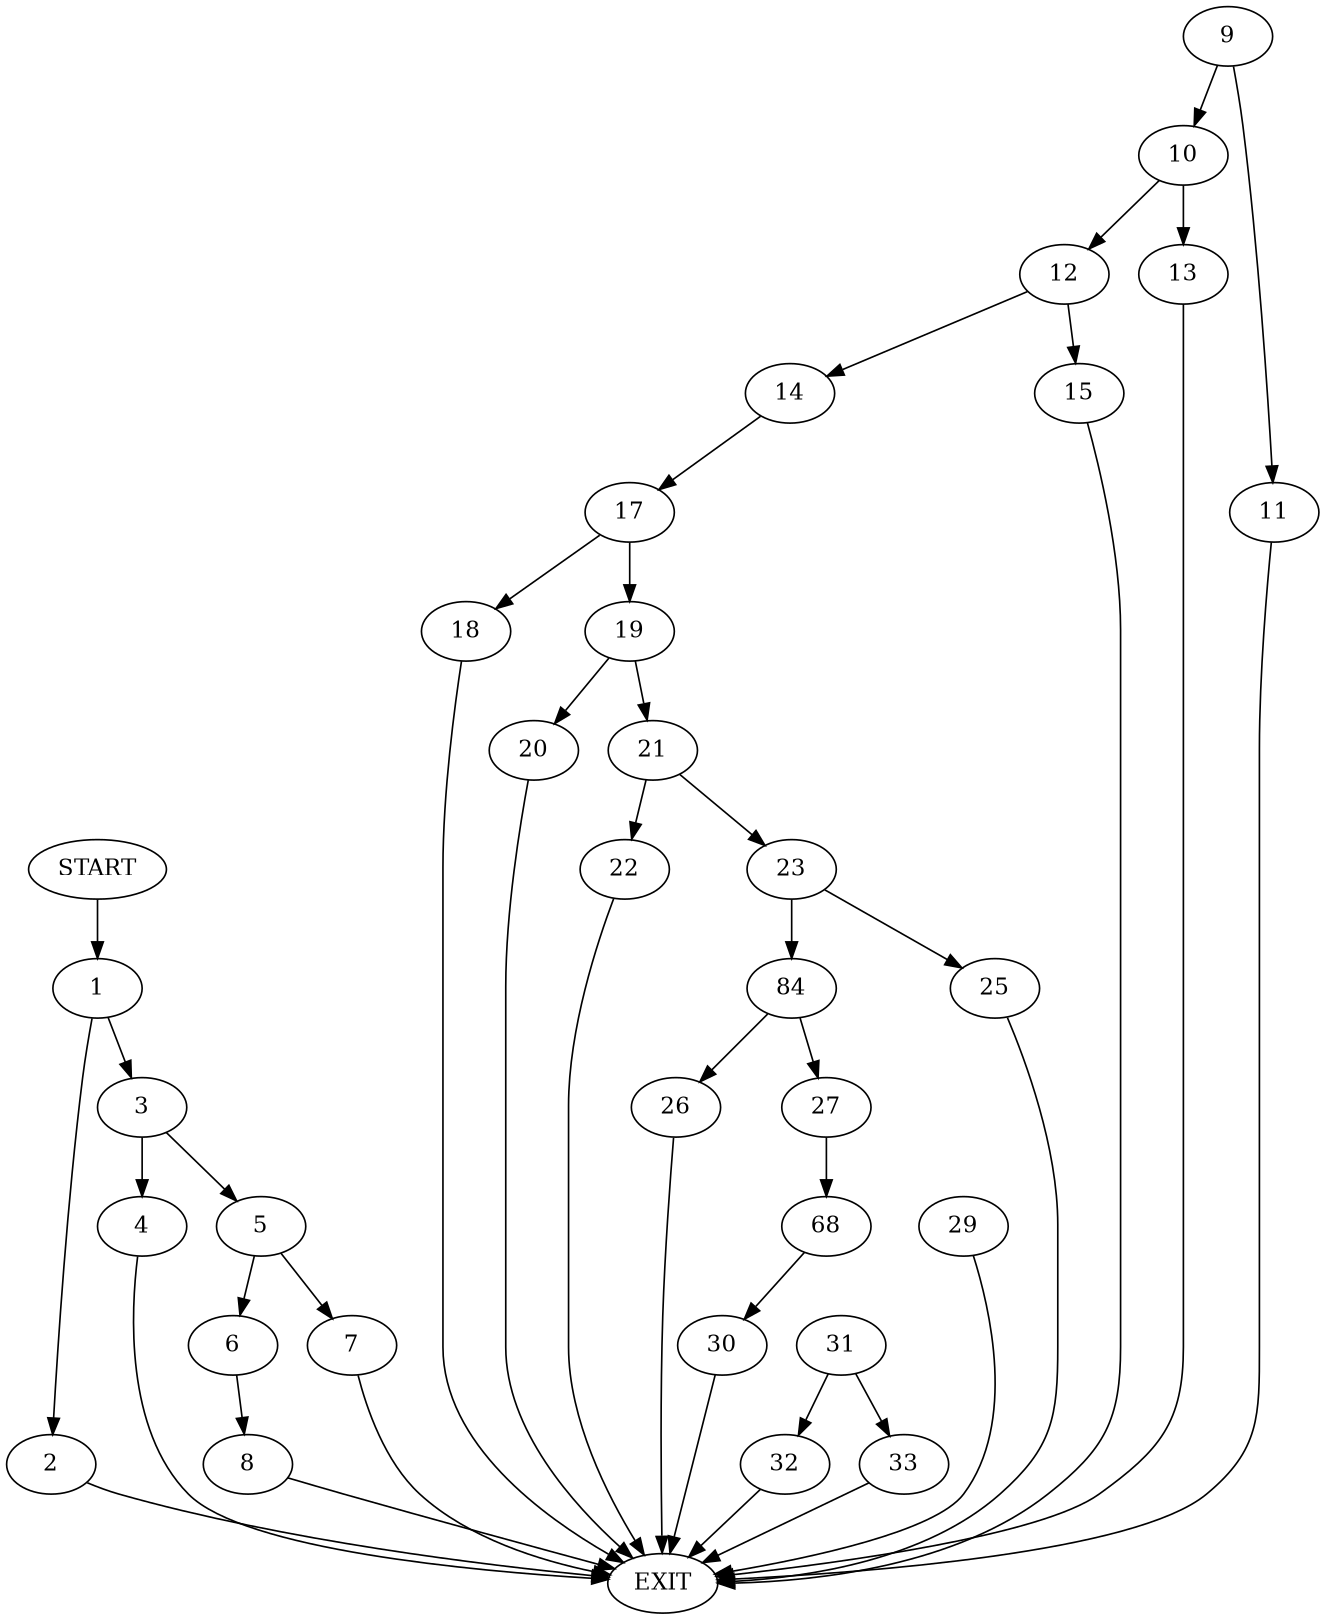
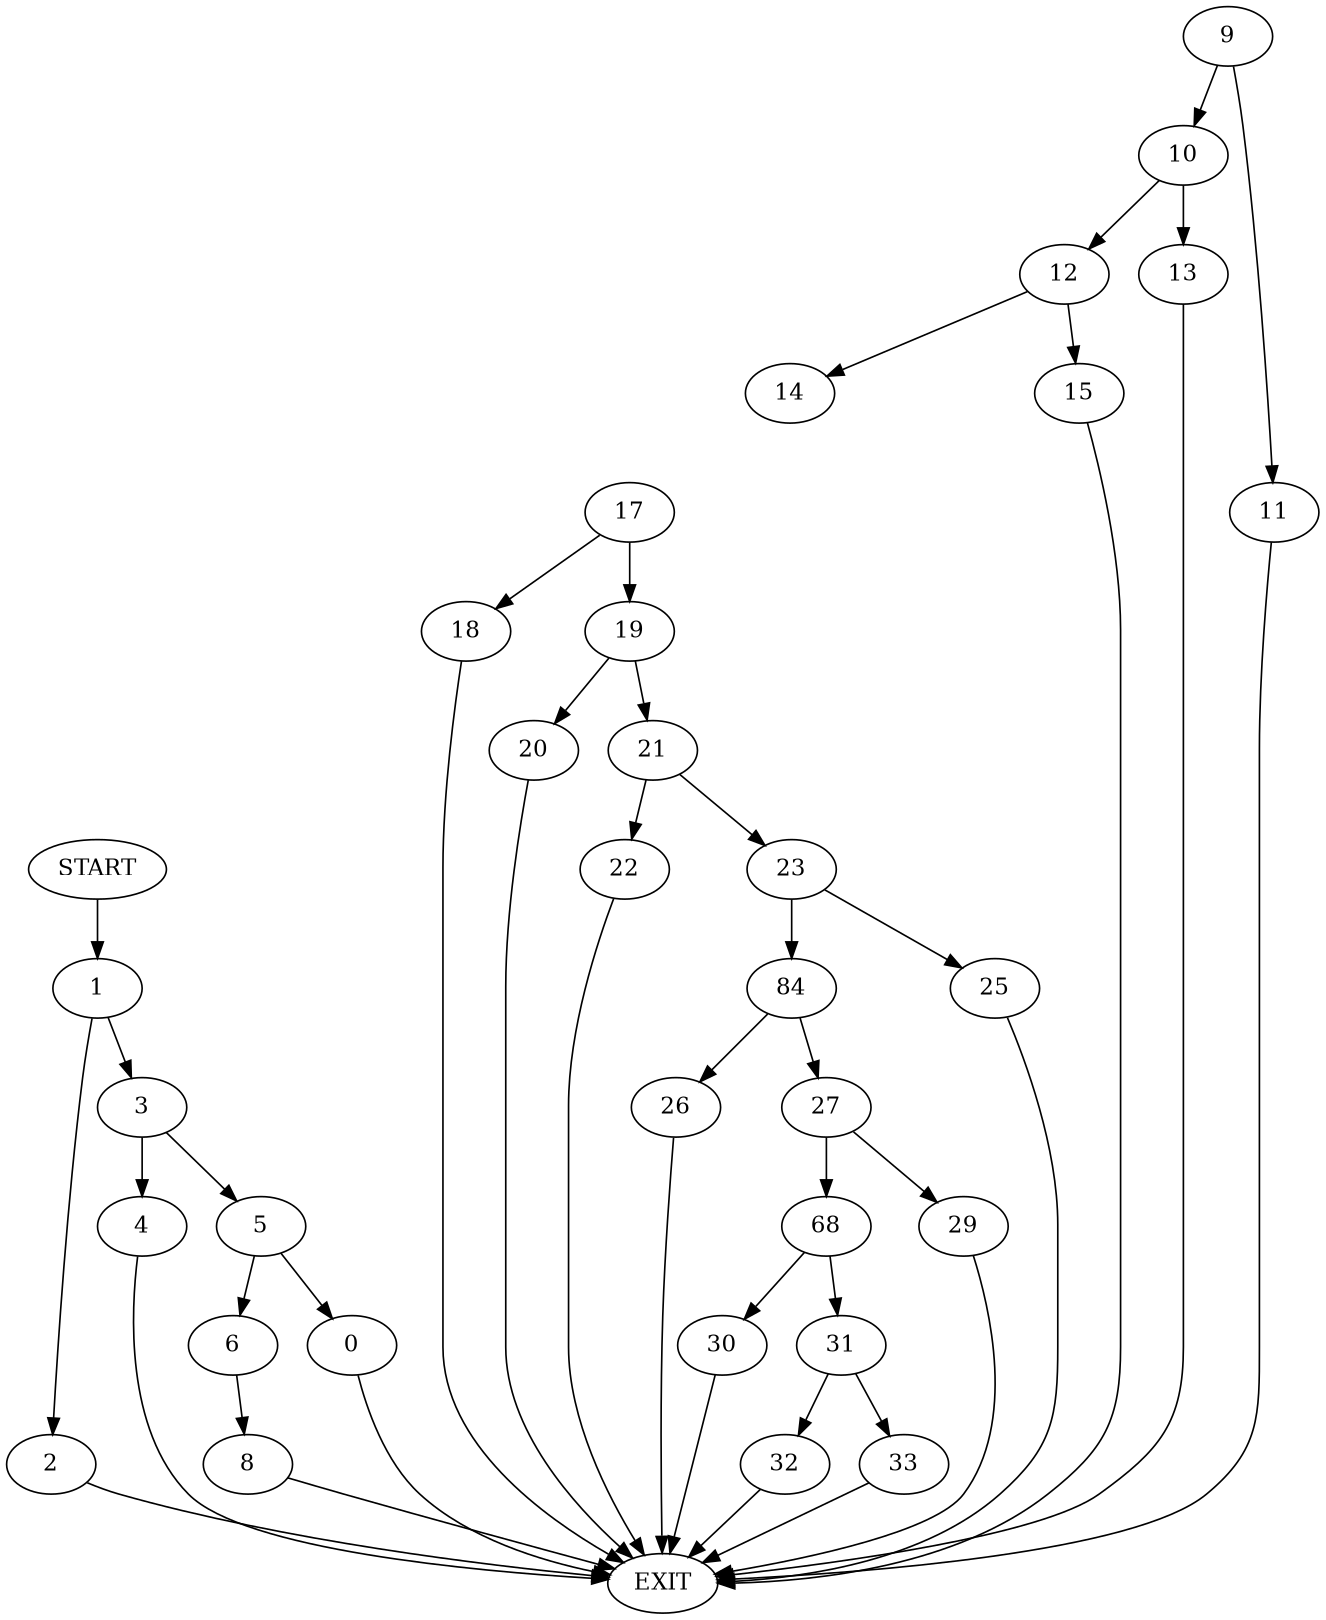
edge "14" -> "17": removed
edge "27" -> "29": added
edge "68" -> "31": added
node "7": label "7" -> "0"
